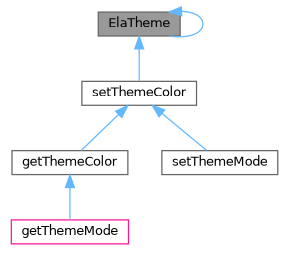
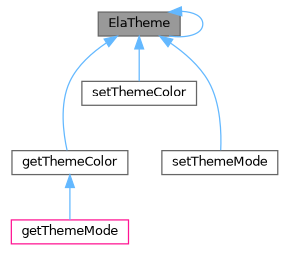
edge "getThemeColor" -> "setThemeColor": now "getThemeColor" -> "ElaTheme"
edge "setThemeMode" -> "setThemeColor": now "setThemeMode" -> "ElaTheme"
